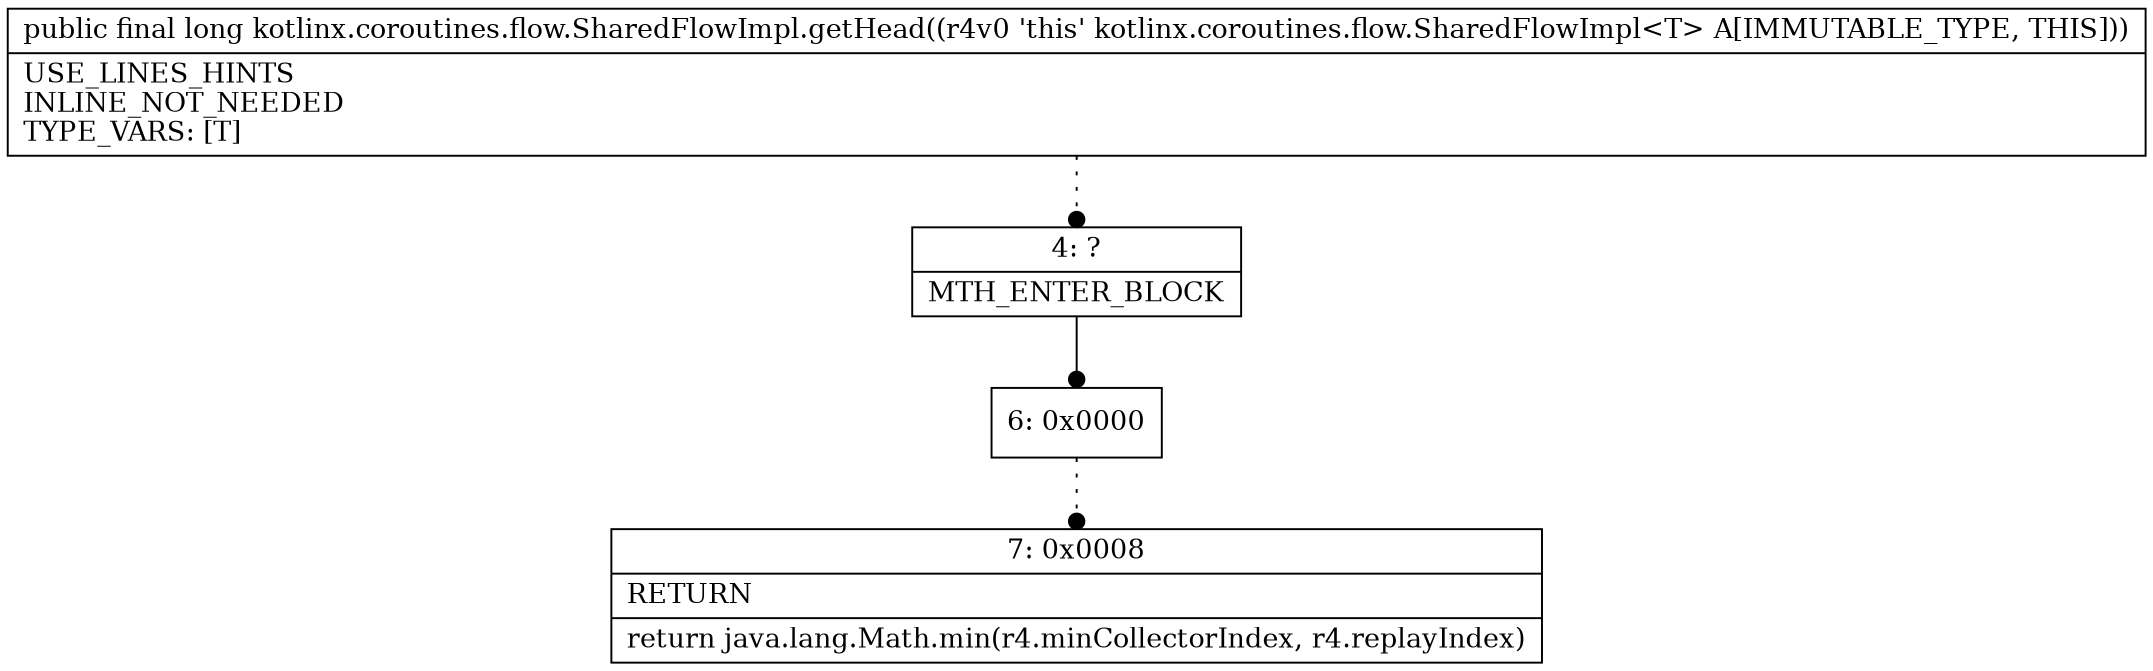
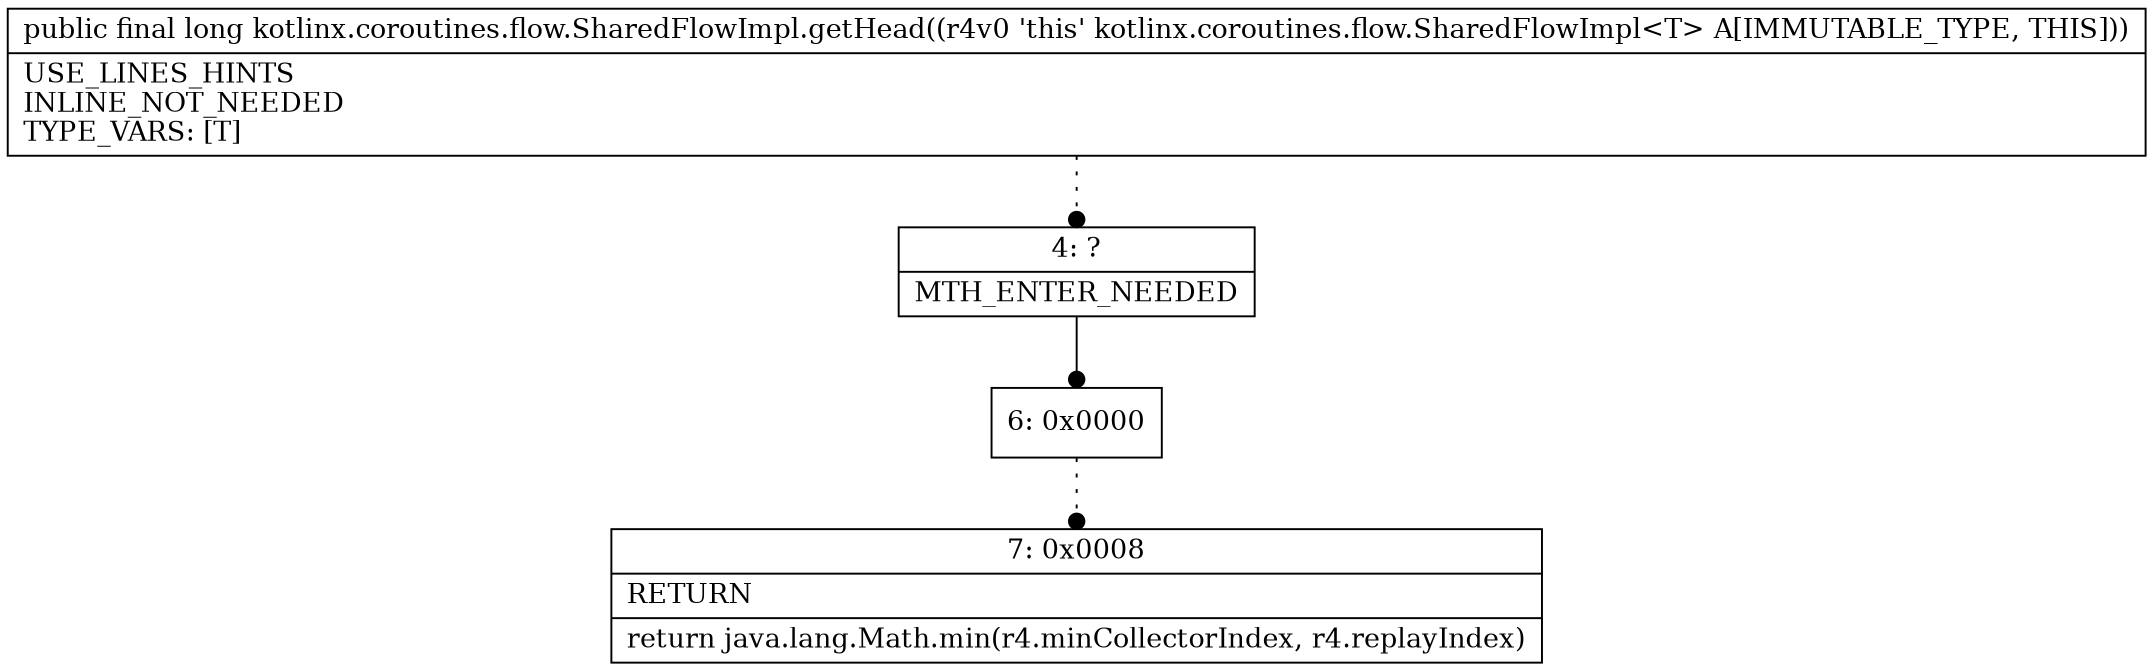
node "4: ?": text "MTH_ENTER_BLOCK" -> "MTH_ENTER_NEEDED"
